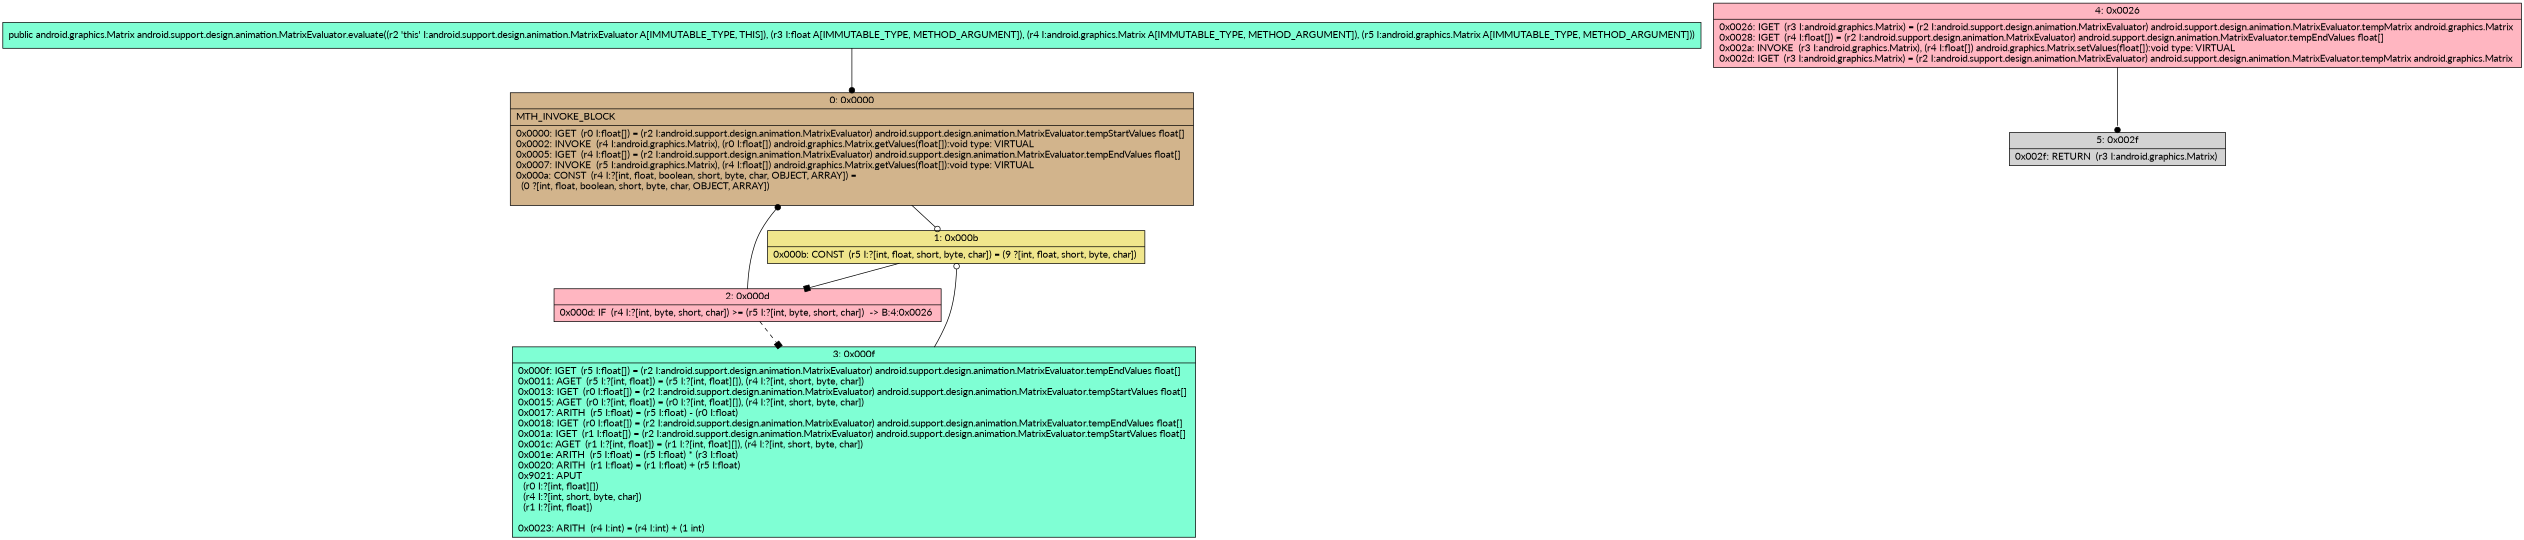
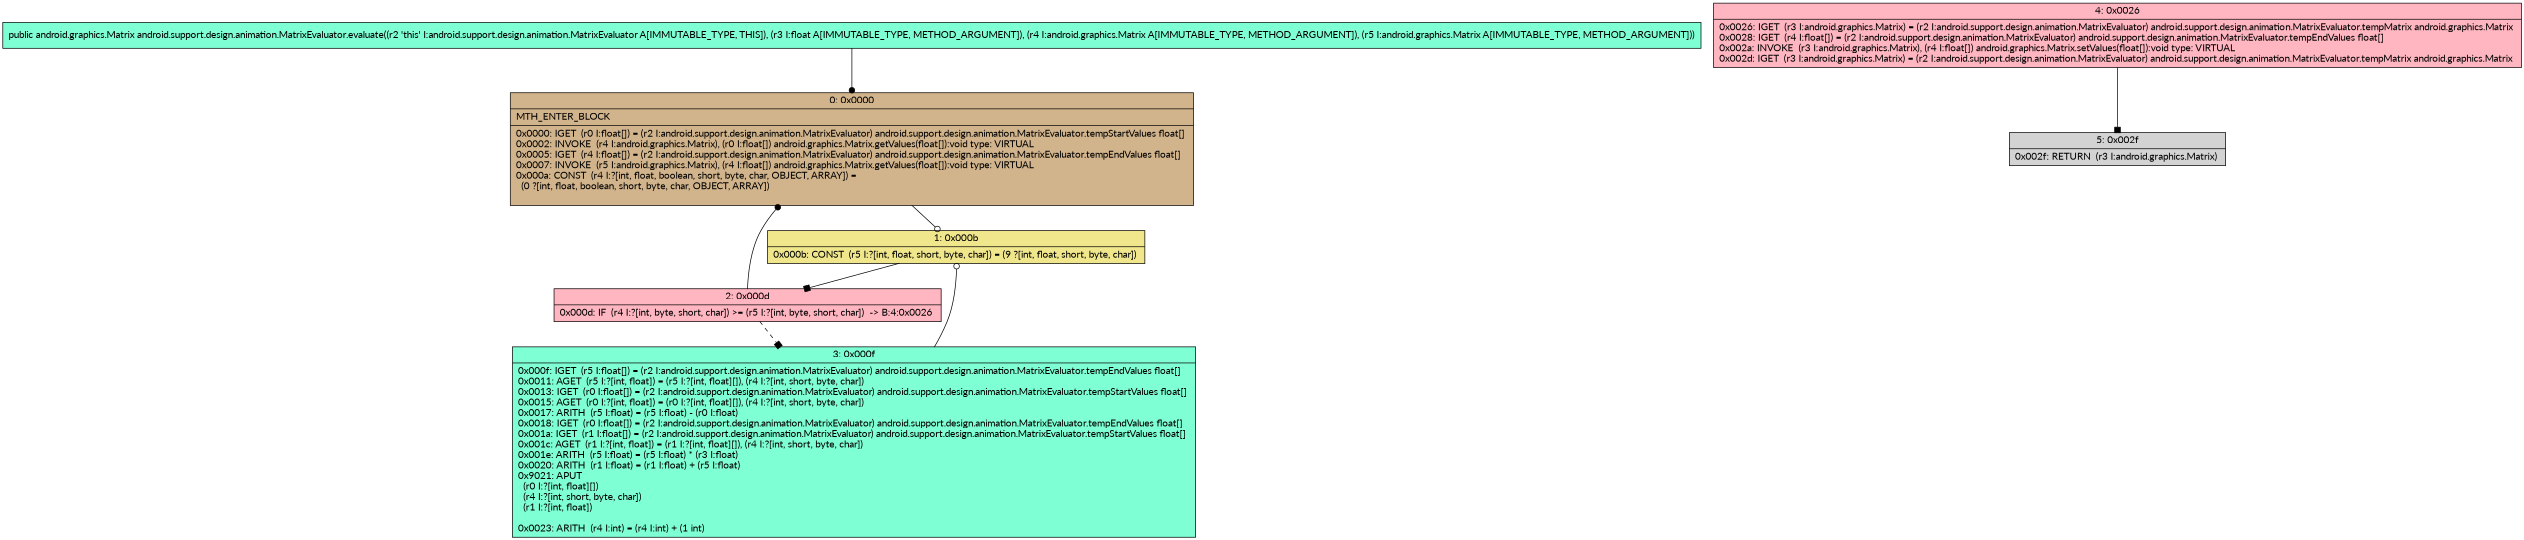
edge "4: 0x0026" -> "5: 0x002f": arrowhead dot -> box
node "0: 0x0000": text "MTH_INVOKE_BLOCK" -> "MTH_ENTER_BLOCK"
